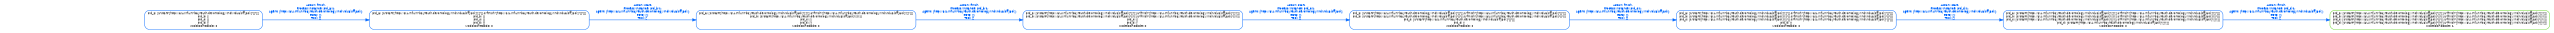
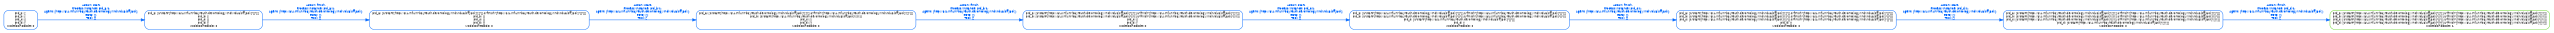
node "pid_a: [] pid_b: [] pid_c: [] pid_d: [] ModelDoneCode: 0": added
